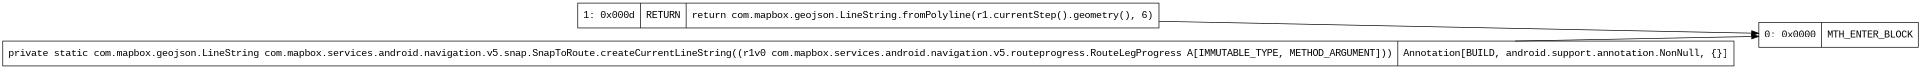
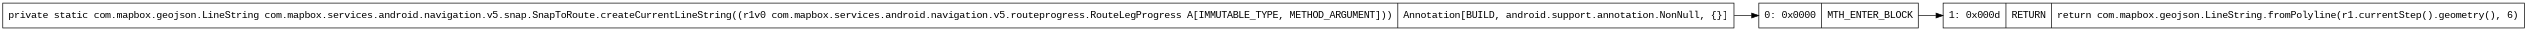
edge "1: 0x000d" -> "0: 0x0000": reversed
